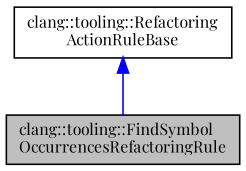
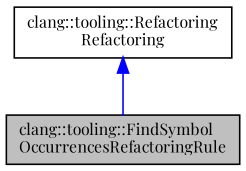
node "clang::tooling::Refactoring ActionRuleBase": label "clang::tooling::Refactoring ActionRuleBase" -> "clang::tooling::Refactoring Refactoring"
